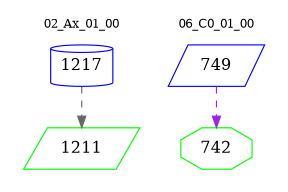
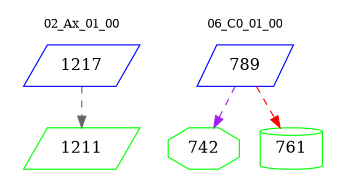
node "1217": shape cylinder -> parallelogram
node "749": label "749" -> "789"
node "761": added
